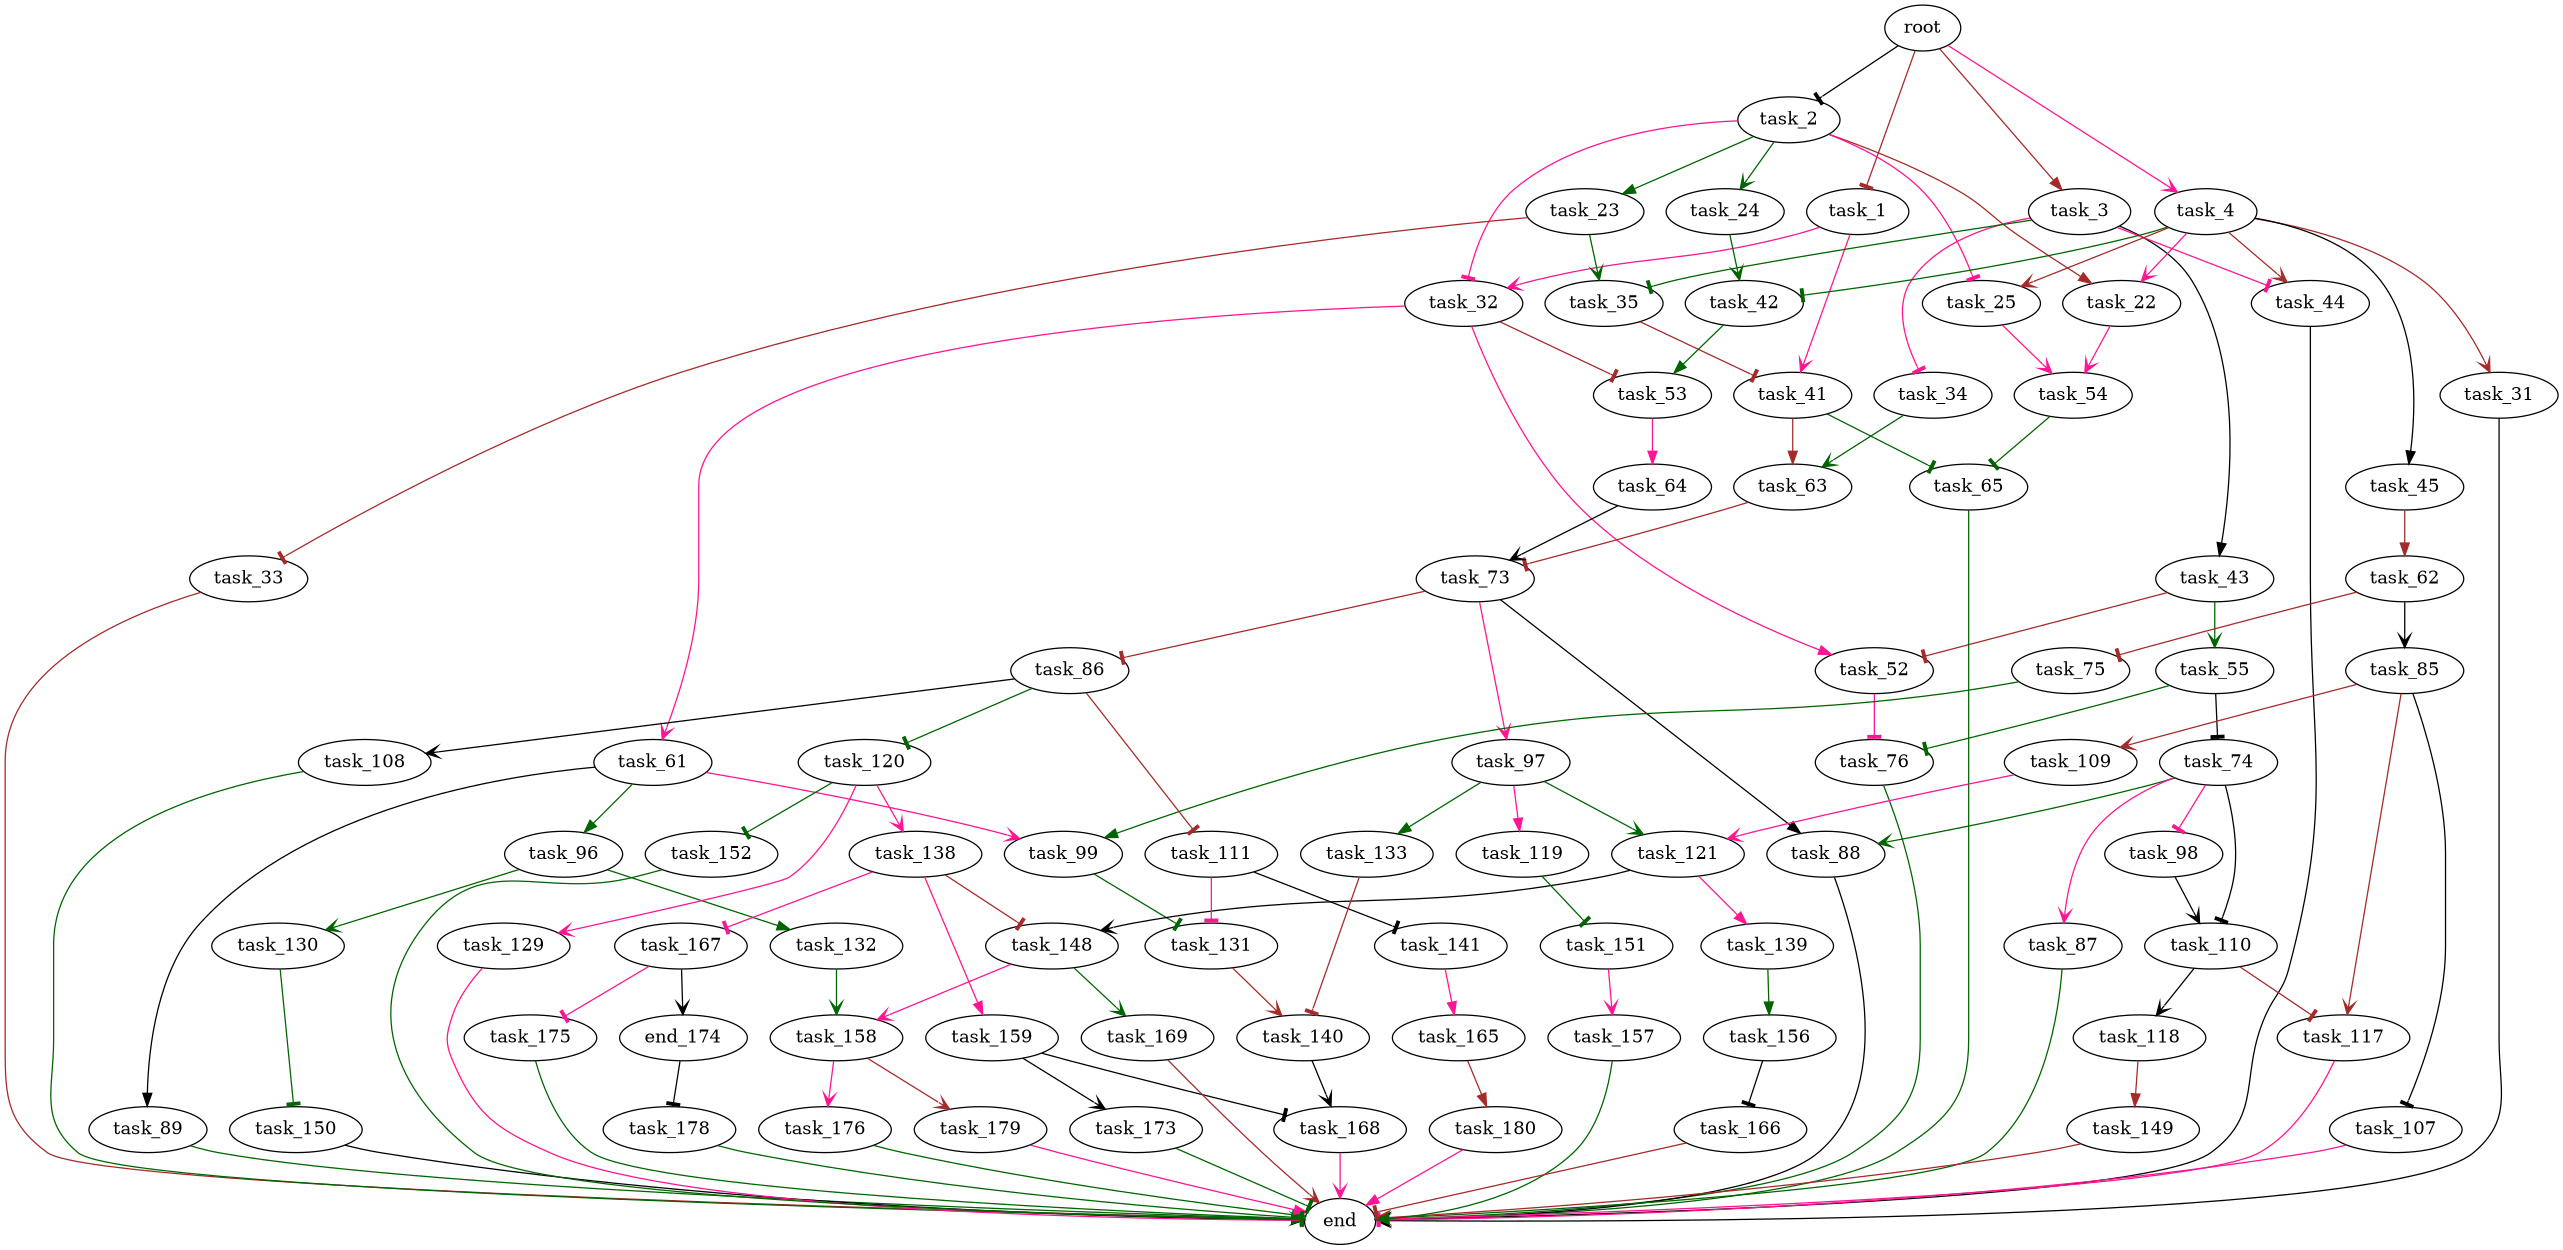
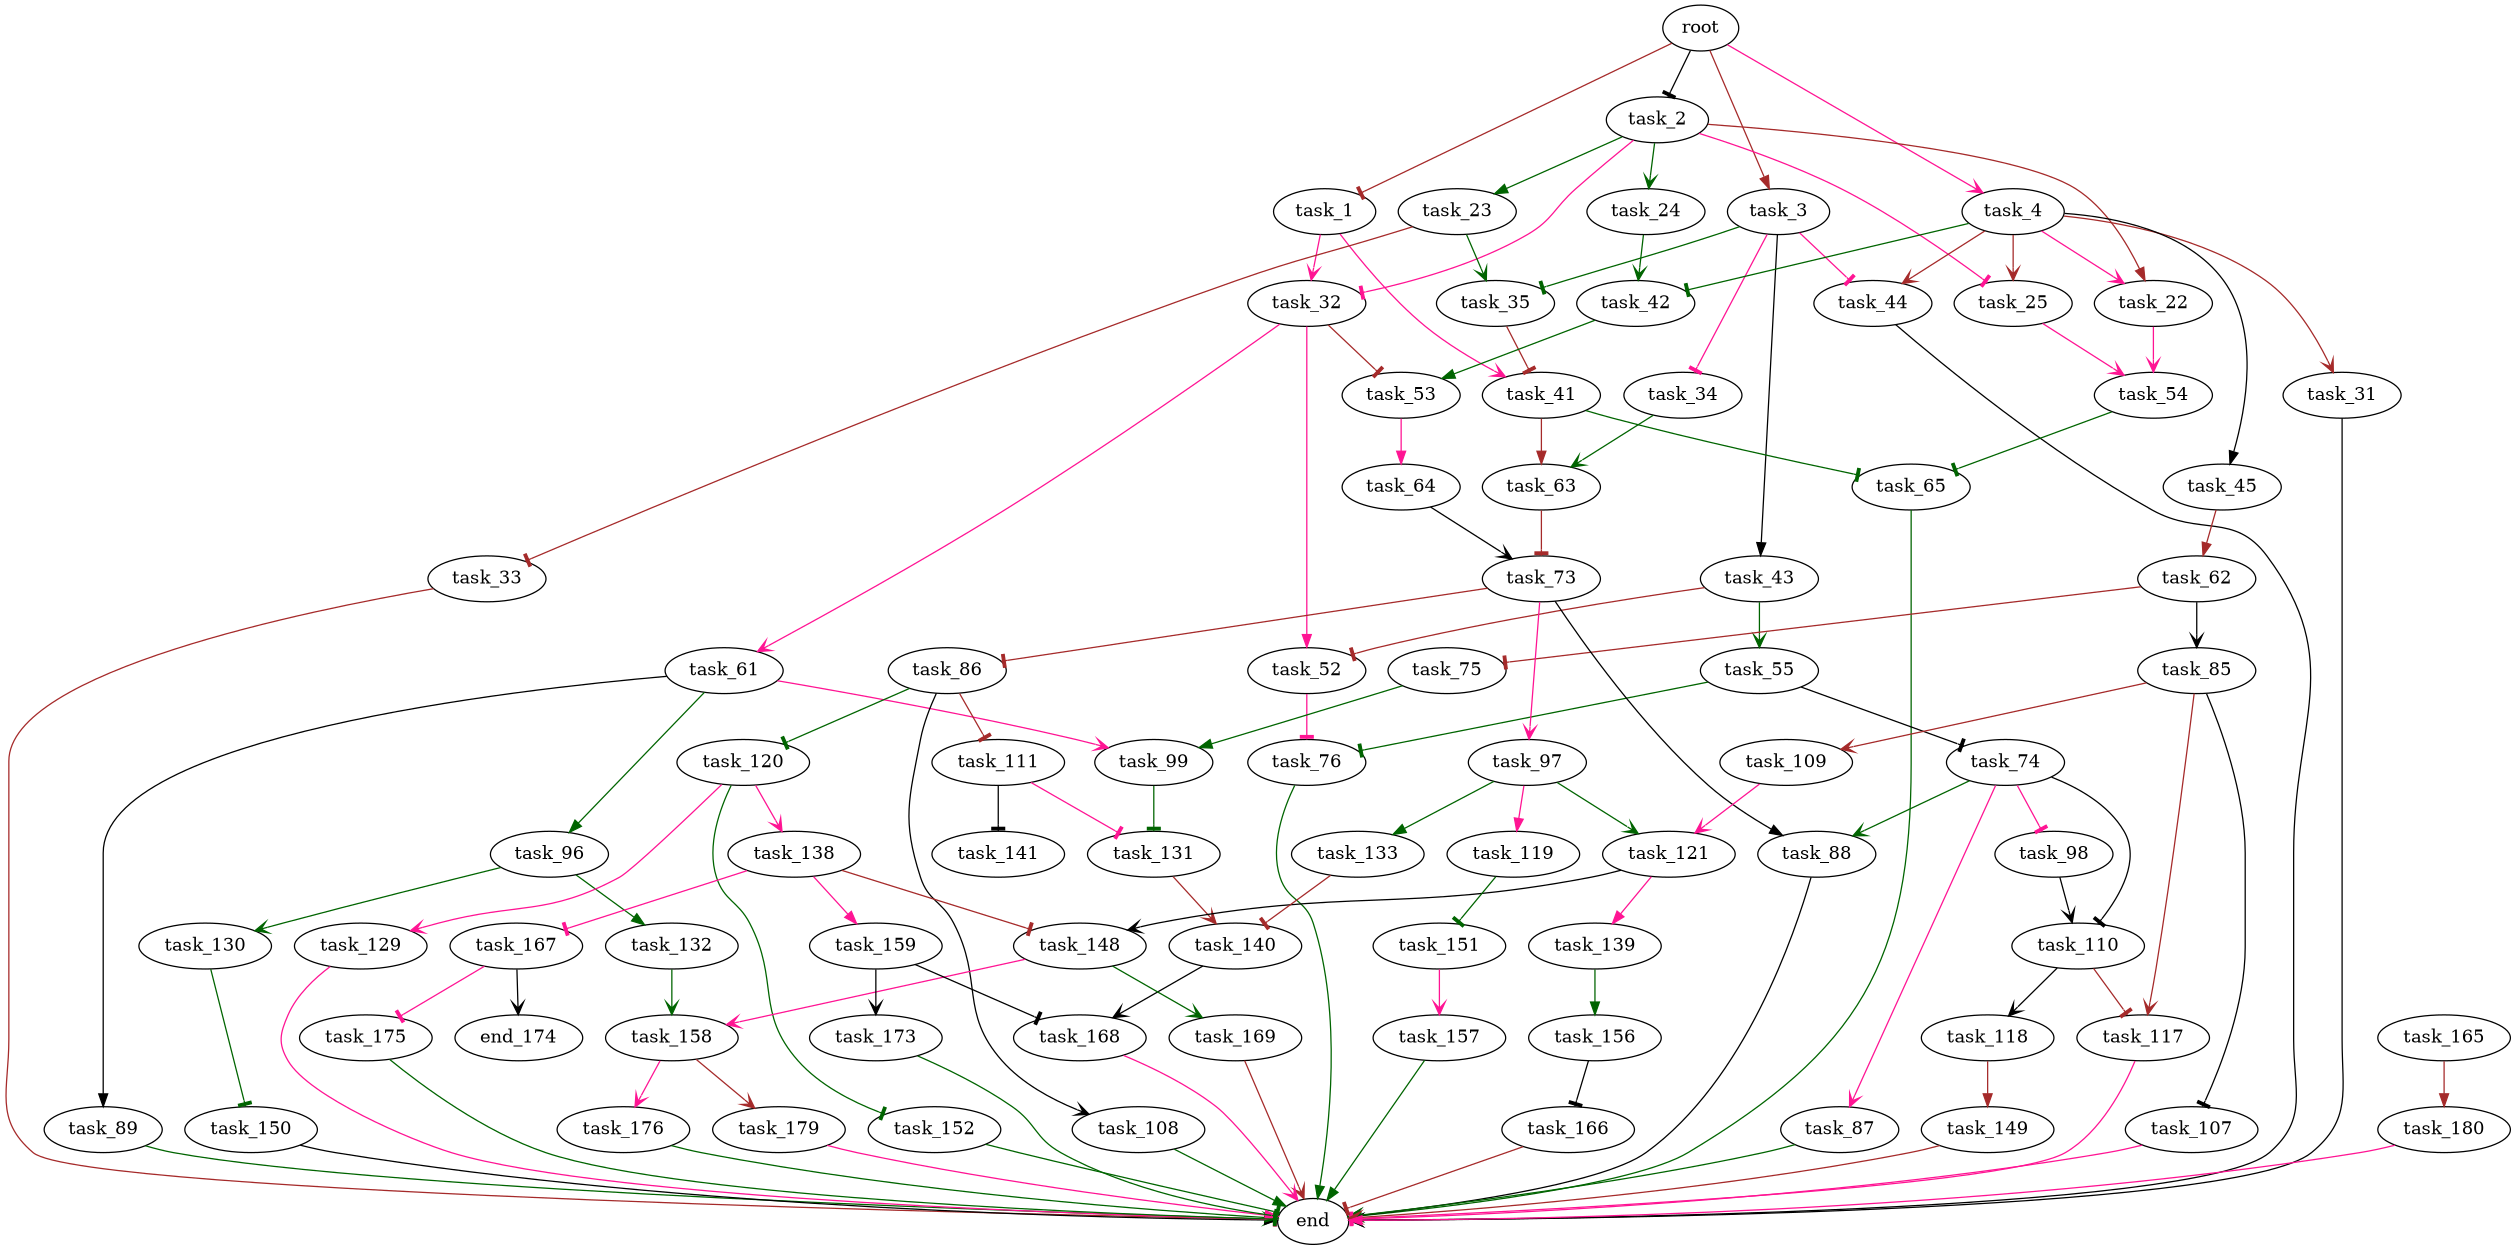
edge "task_141" -> "task_165": removed
node "task_178": removed
